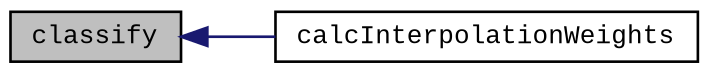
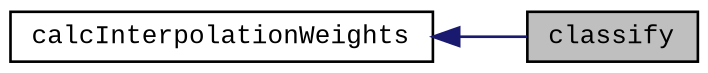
edge "calcInterpolationWeights" -> "classify": reversed
